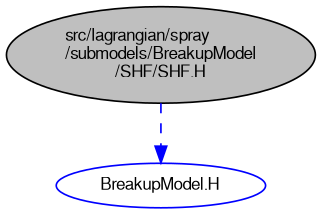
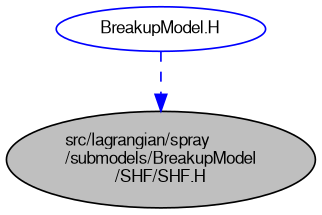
edge "src/lagrangian/spray /submodels/BreakupModel /SHF/SHF.H" -> "BreakupModel.H": reversed
